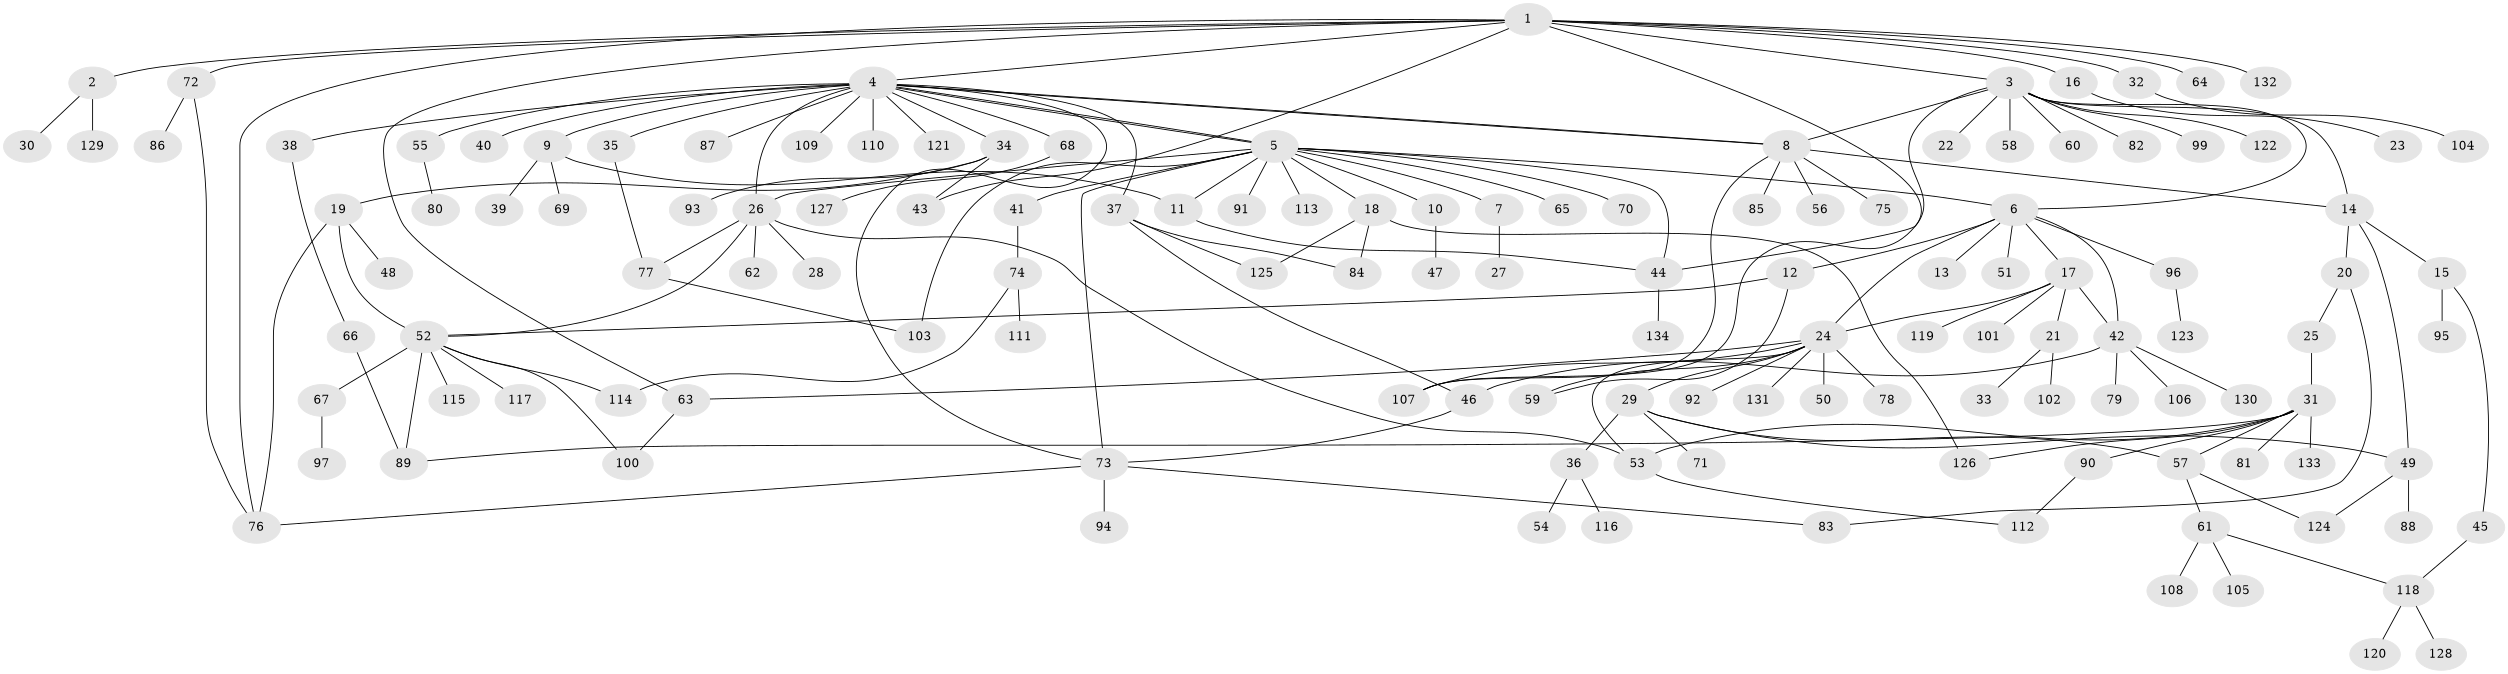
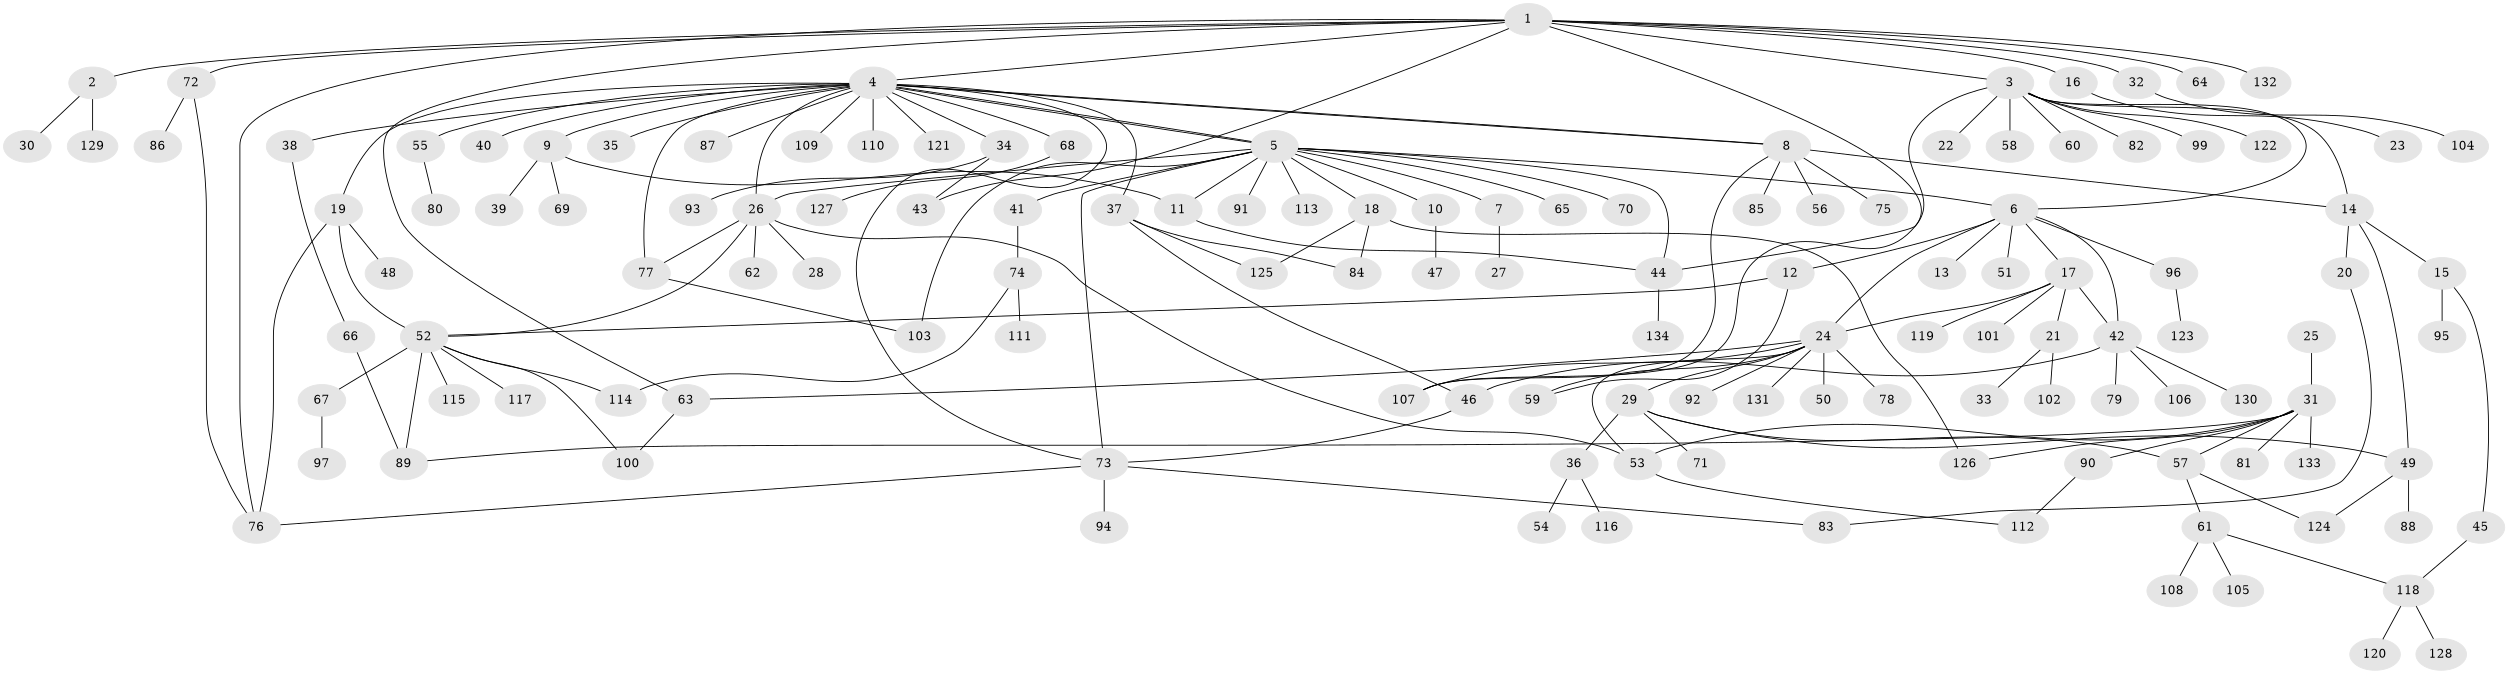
edge "3" -- "8": removed
edge "34" -- "19": now "4" -- "19"
edge "35" -- "77": now "4" -- "77"
edge "20" -- "25": removed
